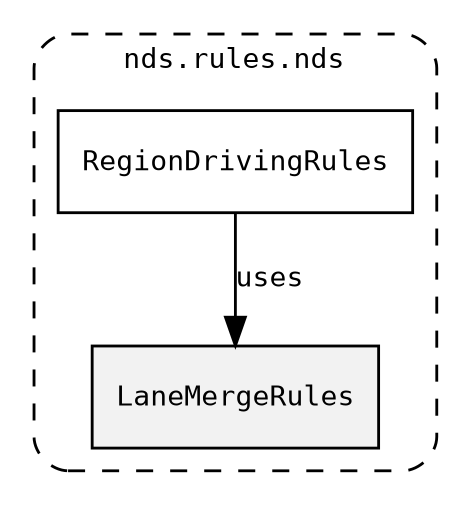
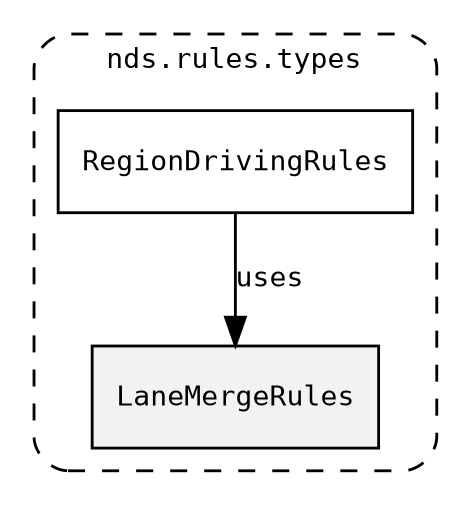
cluster "nds.rules.nds": label "nds.rules.nds" -> "nds.rules.types"
